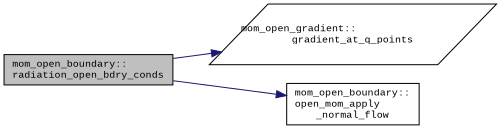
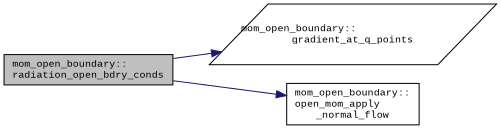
node "mom_open_gradient:: gradient_at_q_points": label "mom_open_gradient:: gradient_at_q_points" -> "mom_open_boundary:: gradient_at_q_points"
